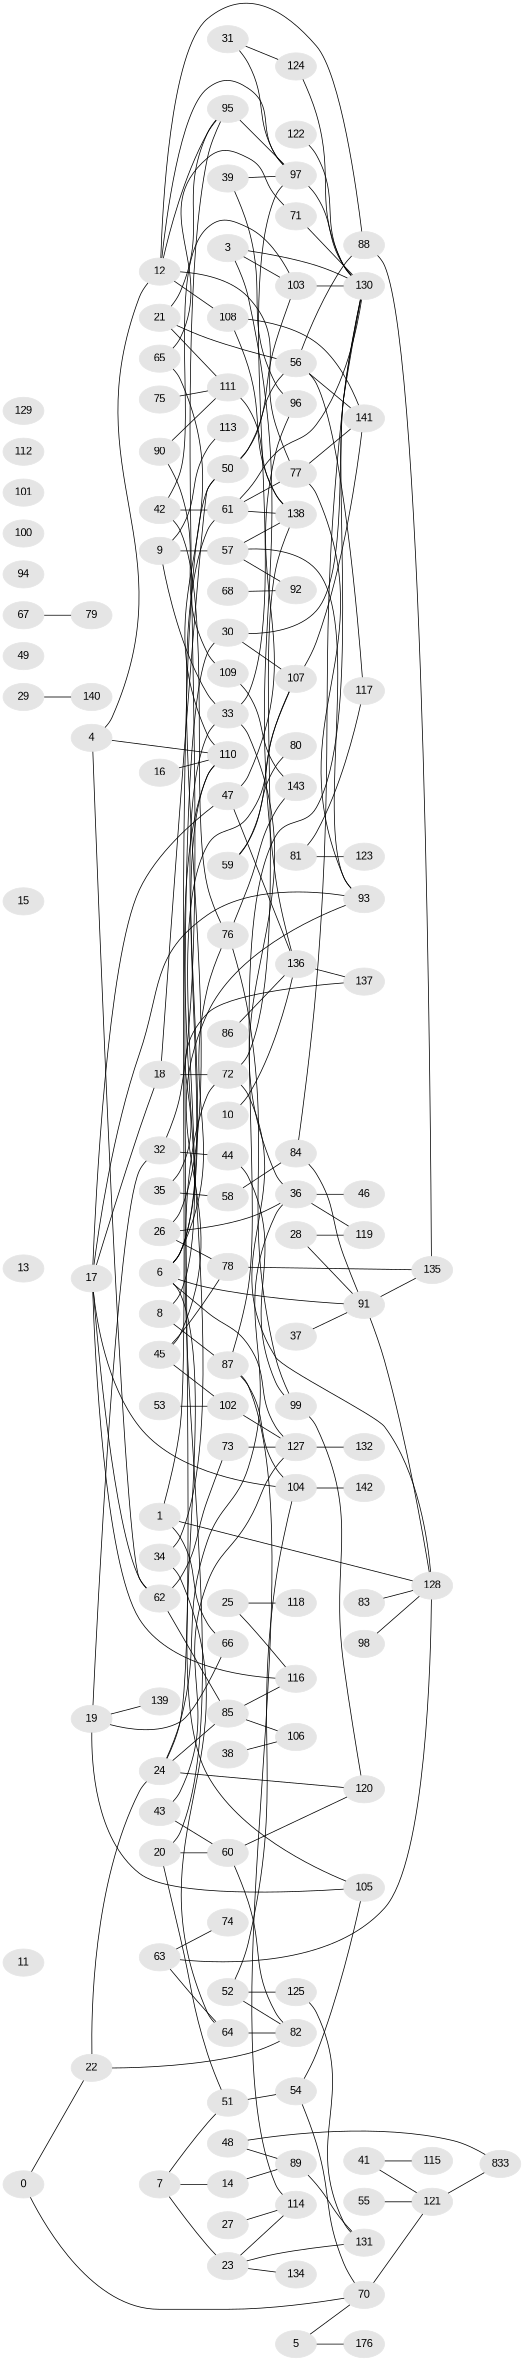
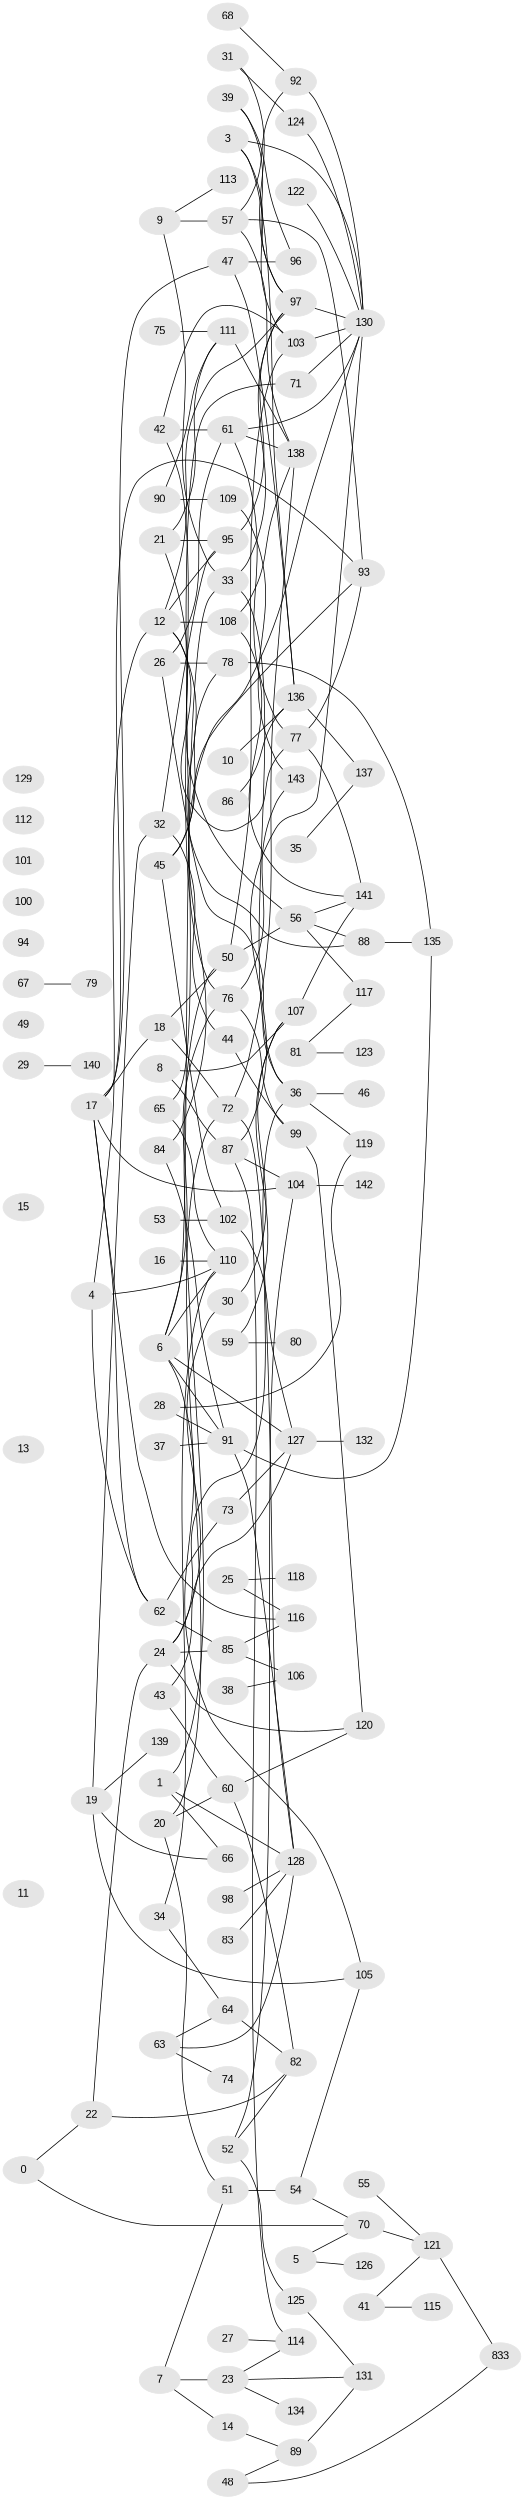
edge "130" -- "30": now "130" -- "92"
node "58": removed
node "176": label "176" -> "126"
